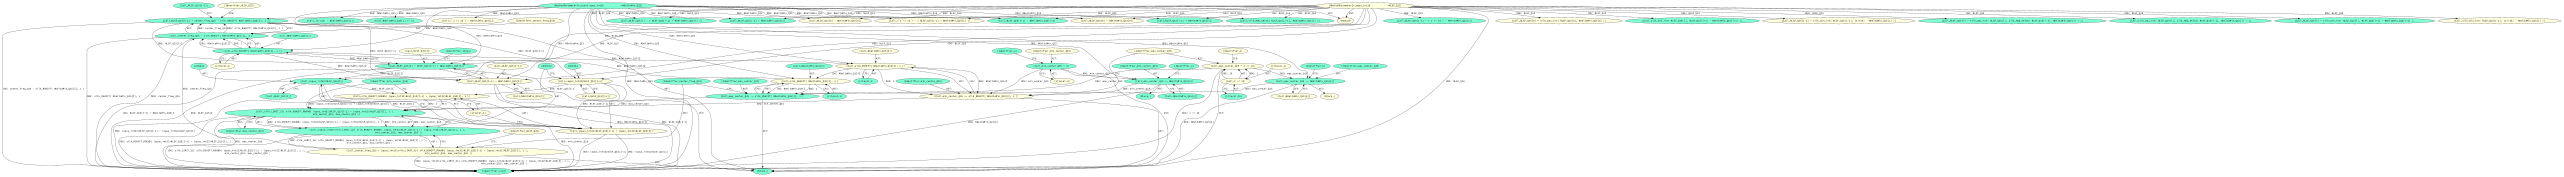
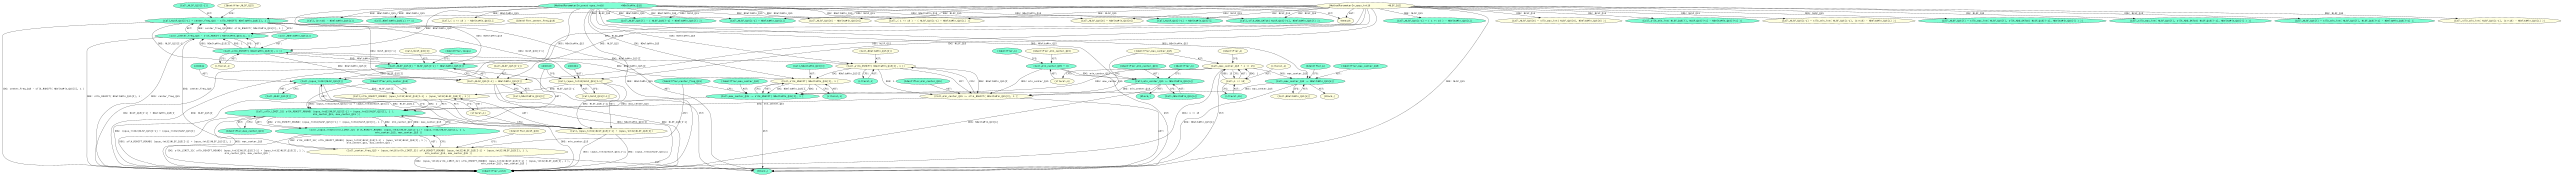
node "(Call,NLSF_Q15[i+1] - NDeltaMin_Q15[i+1])": removed
edge "(Call,max_center_Q15 = 1 << 15)" -> "(Call,1 << 15)": added, label "CFG:"
edge "(Call,min_center_Q95 = 0)" -> "(Literal,0)": now "(Call,max_center_Q15 = 1 << 15)" -> "(Literal,0)"
